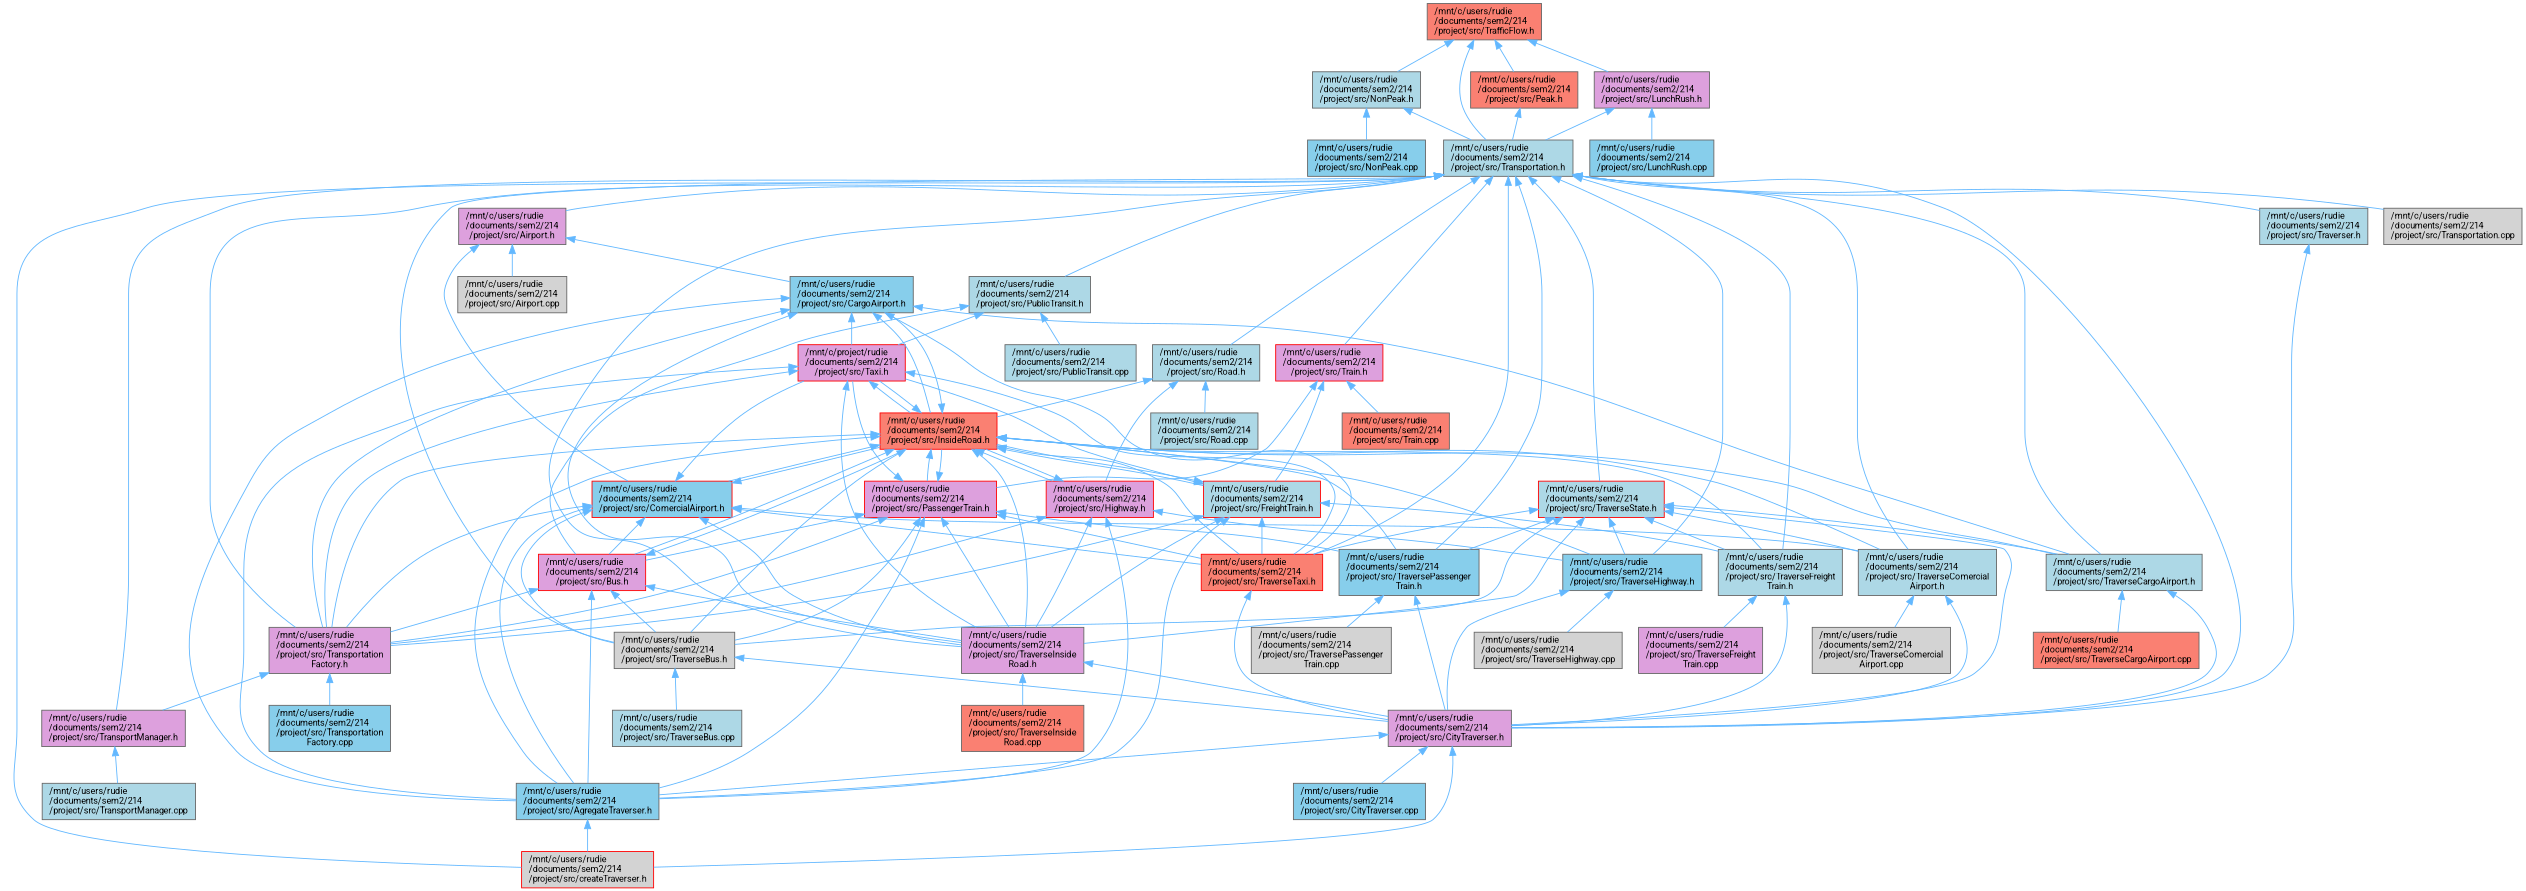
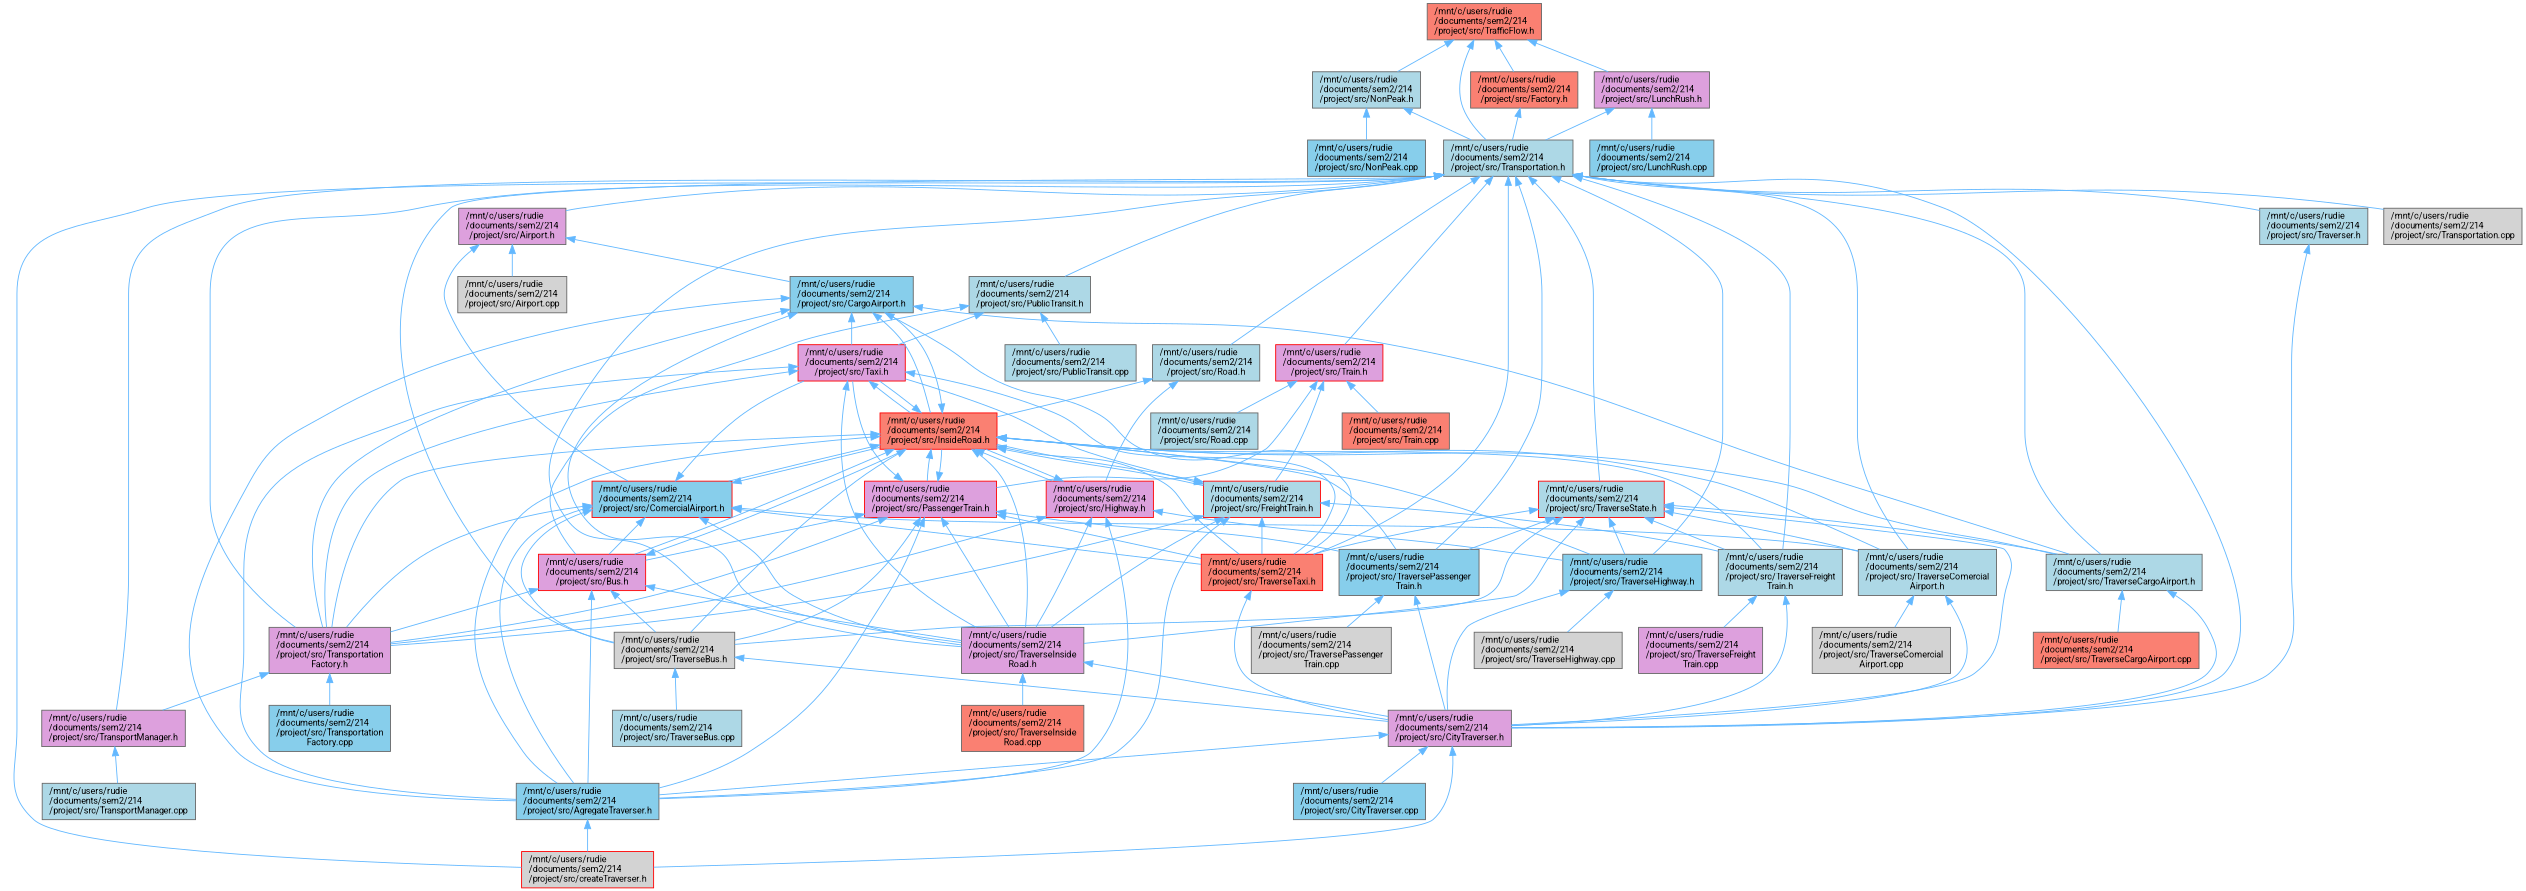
node "/mnt/c/users/rudie /documents/sem2/214 /project/src/Peak.h": label "/mnt/c/users/rudie /documents/sem2/214 /project/src/Peak.h" -> "/mnt/c/users/rudie /documents/sem2/214 /project/src/Factory.h"
node "/mnt/c/project/rudie /documents/sem2/214 /project/src/Taxi.h": label "/mnt/c/project/rudie /documents/sem2/214 /project/src/Taxi.h" -> "/mnt/c/users/rudie /documents/sem2/214 /project/src/Taxi.h"
edge "/mnt/c/users/rudie /documents/sem2/214 /project/src/Road.cpp" -> "/mnt/c/users/rudie /documents/sem2/214 /project/src/Road.h": now "/mnt/c/users/rudie /documents/sem2/214 /project/src/Road.cpp" -> "/mnt/c/users/rudie /documents/sem2/214 /project/src/Train.h"
